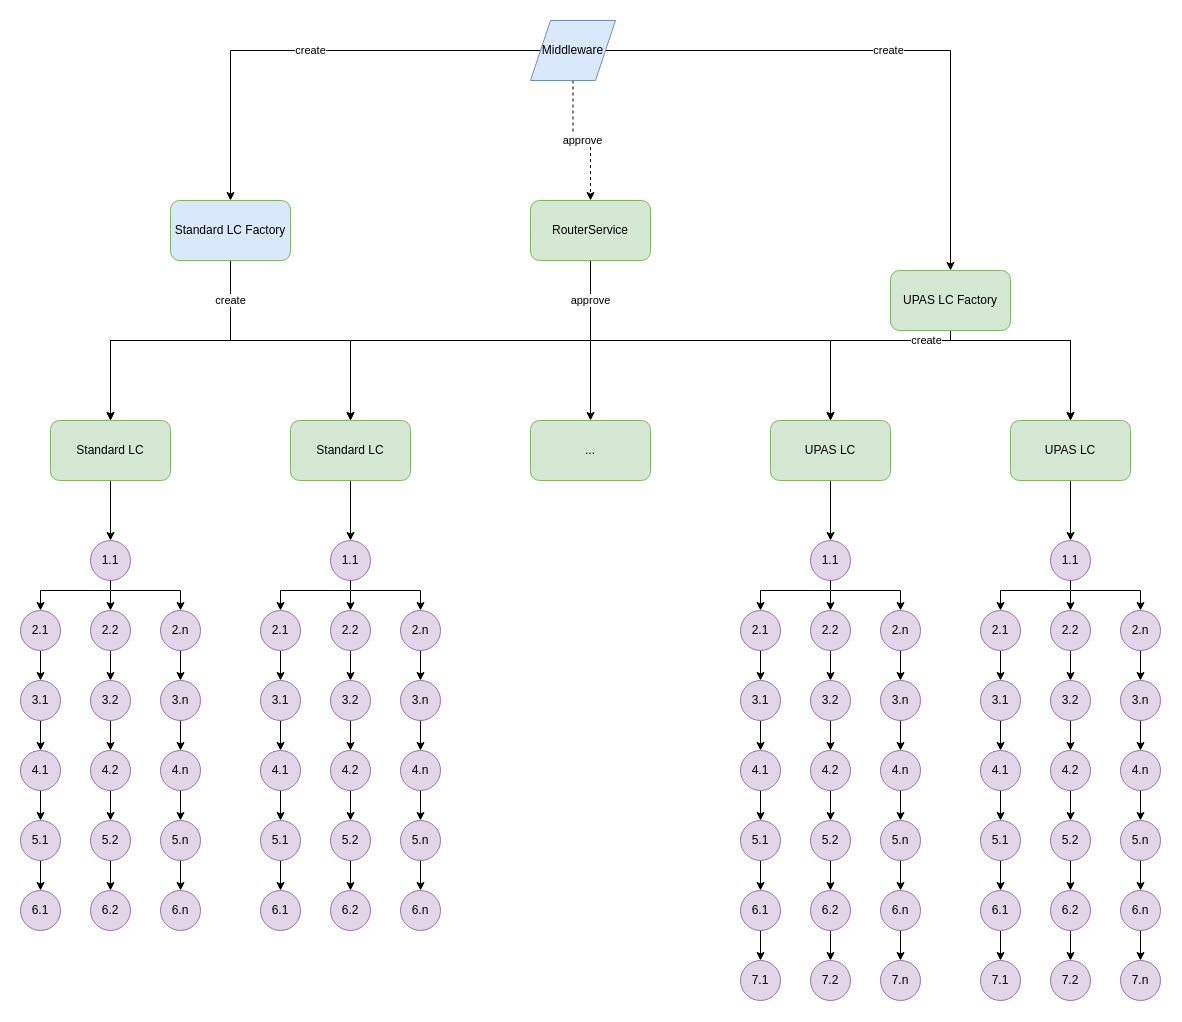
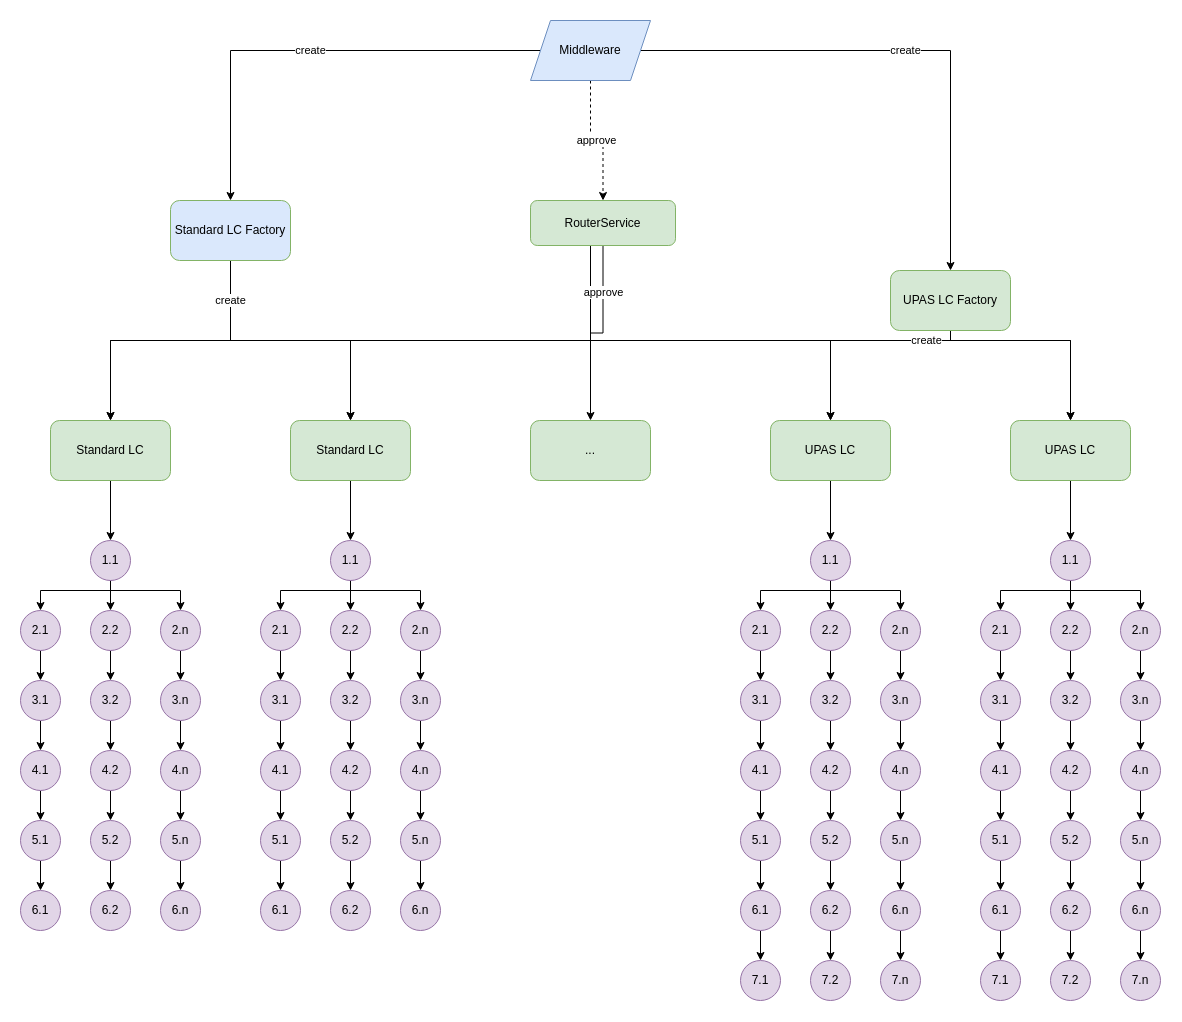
node "Middleware": size 85x60 -> 120x60
node "RouterService": size 120x60 -> 145x45
